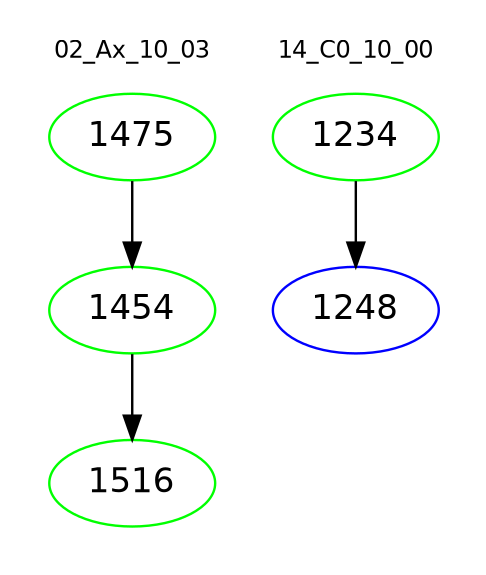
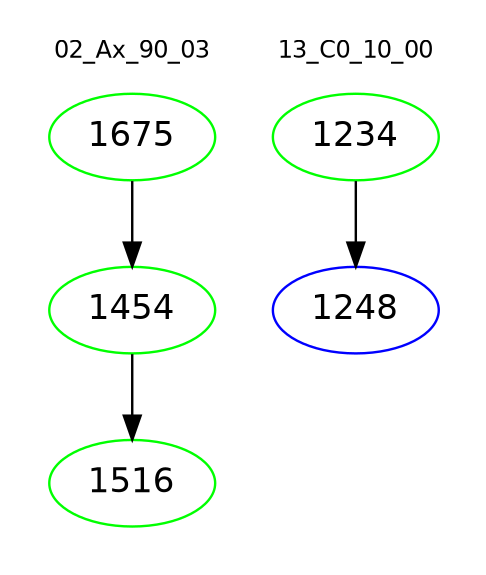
cluster "02_Ax_10_03": label "02_Ax_10_03" -> "02_Ax_90_03"
cluster "14_C0_10_00": label "14_C0_10_00" -> "13_C0_10_00"
node "1475": label "1475" -> "1675"
